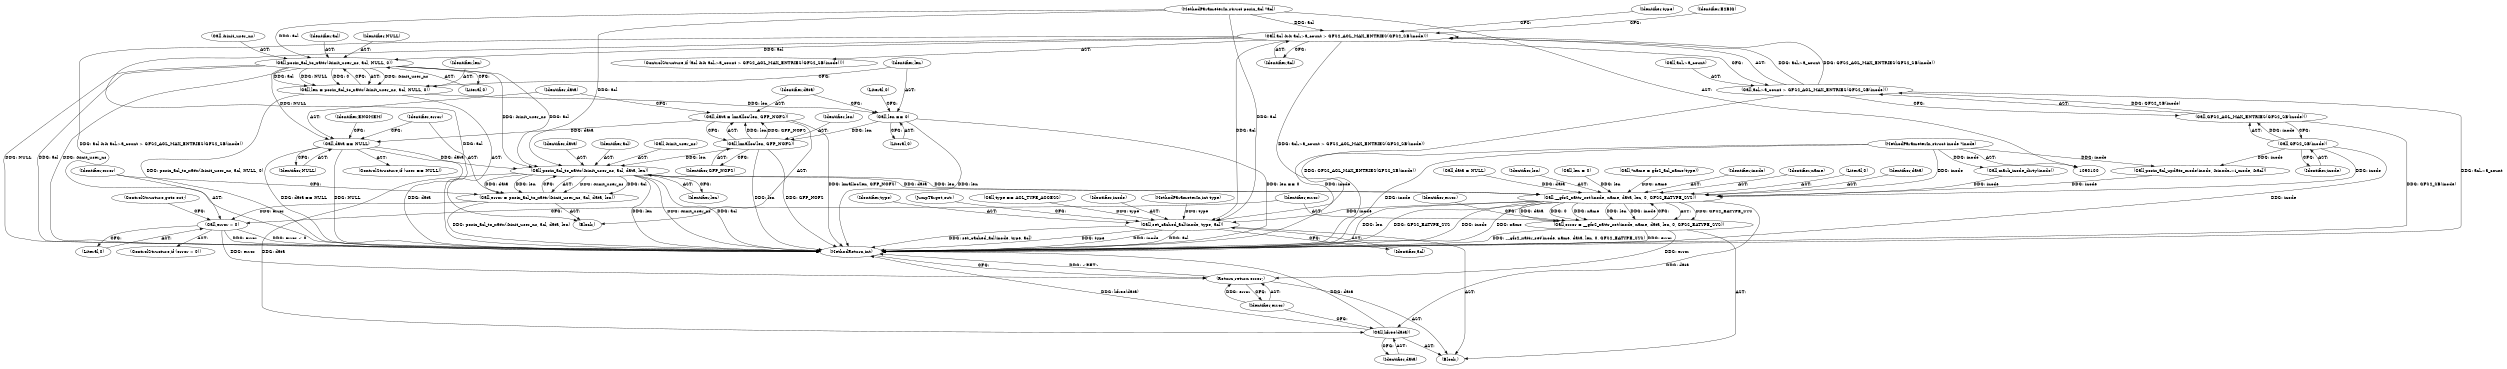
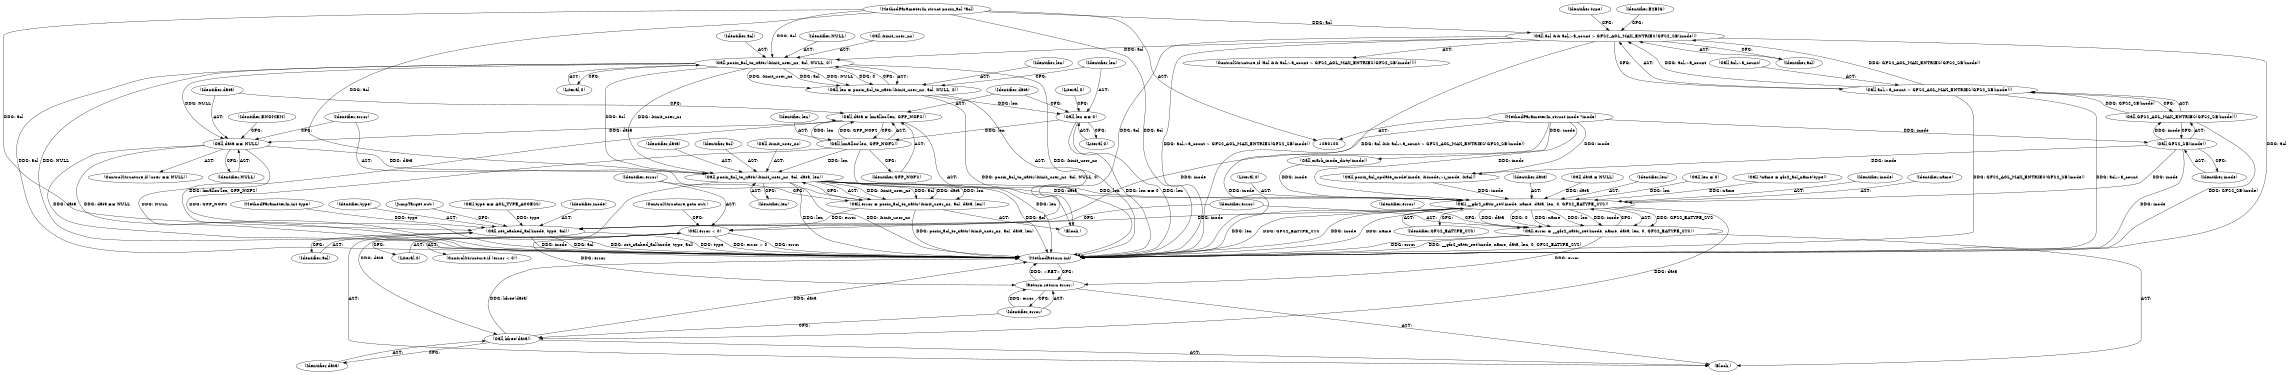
edge "(MethodParameterIn,struct posix_acl *acl)" -> "(MethodReturn,int)": added, label "DDG: acl"
edge "(MethodParameterIn,struct inode *inode)" -> "(Call,GFS2_SB(inode))": added, label "DDG: inode"
edge "(Identifier,GFP_NOFS)" -> "(Call,kmalloc(len, GFP_NOFS))": now "(Identifier,GFP_NOFS)" -> "(Call,data = kmalloc(len, GFP_NOFS))"
node "(Identifier,GFS2_EATYPE_SYS)": added
